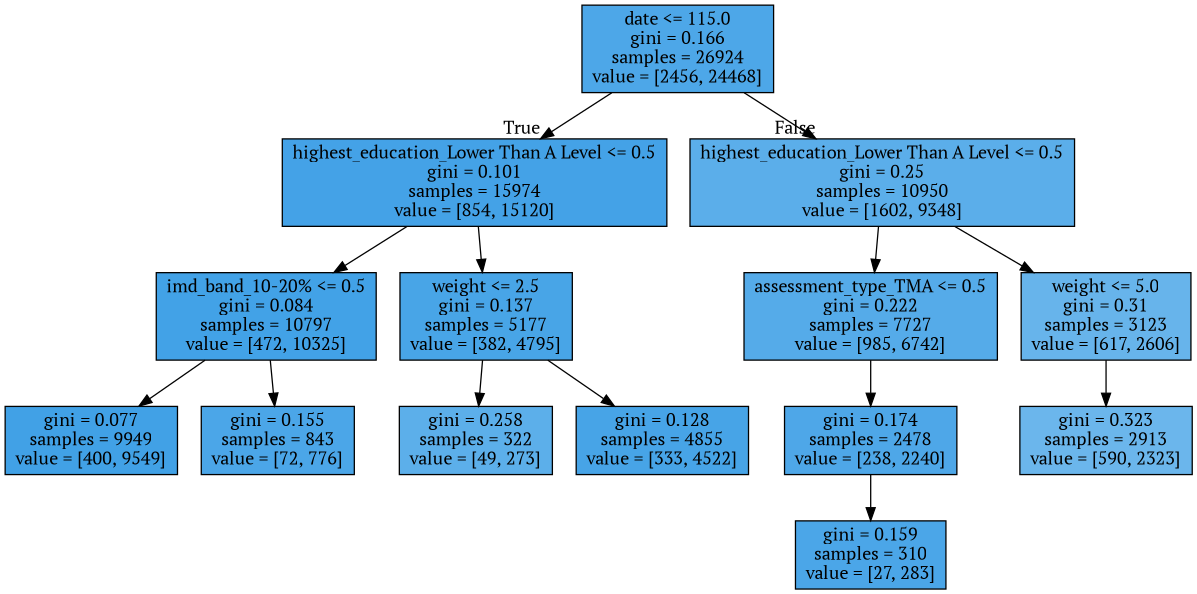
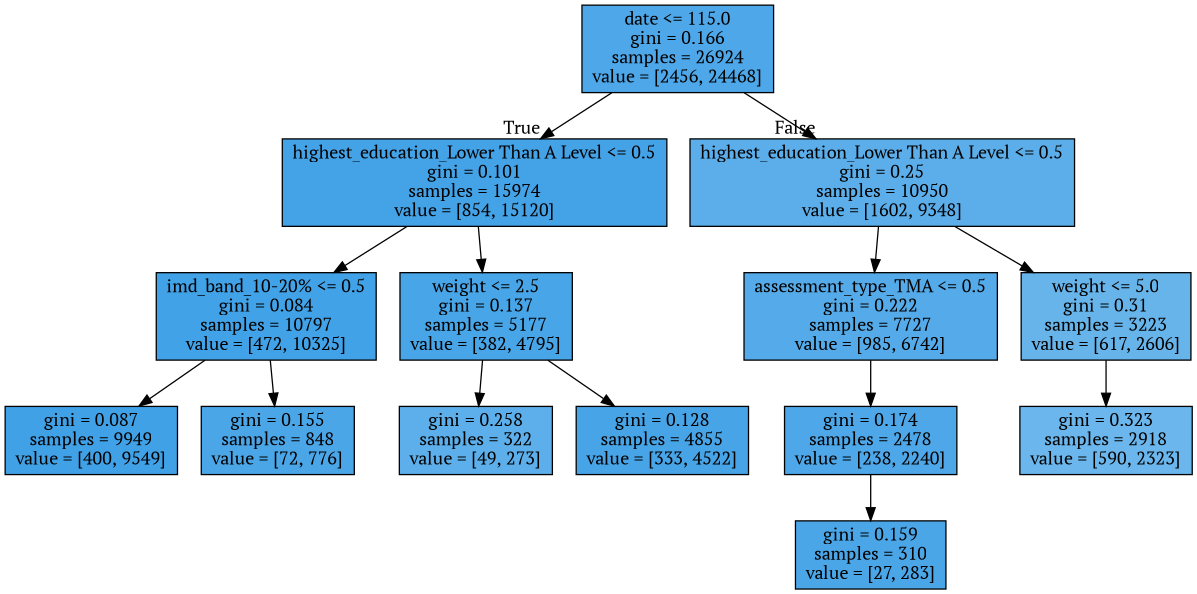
node "weight <= 5.0 gini = 0.31 samples = 3123 value = [617, 2606]": label "weight <= 5.0 gini = 0.31 samples = 3123 value = [617, 2606]" -> "weight <= 5.0 gini = 0.31 samples = 3223 value = [617, 2606]"
node "gini = 0.077 samples = 9949 value = [400, 9549]": label "gini = 0.077 samples = 9949 value = [400, 9549]" -> "gini = 0.087 samples = 9949 value = [400, 9549]"
node "gini = 0.155 samples = 843 value = [72, 776]": label "gini = 0.155 samples = 843 value = [72, 776]" -> "gini = 0.155 samples = 848 value = [72, 776]"
node "gini = 0.323 samples = 2913 value = [590, 2323]": label "gini = 0.323 samples = 2913 value = [590, 2323]" -> "gini = 0.323 samples = 2918 value = [590, 2323]"
